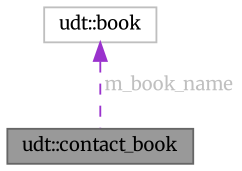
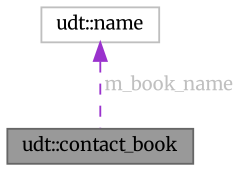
node "udt::book": label "udt::book" -> "udt::name"
